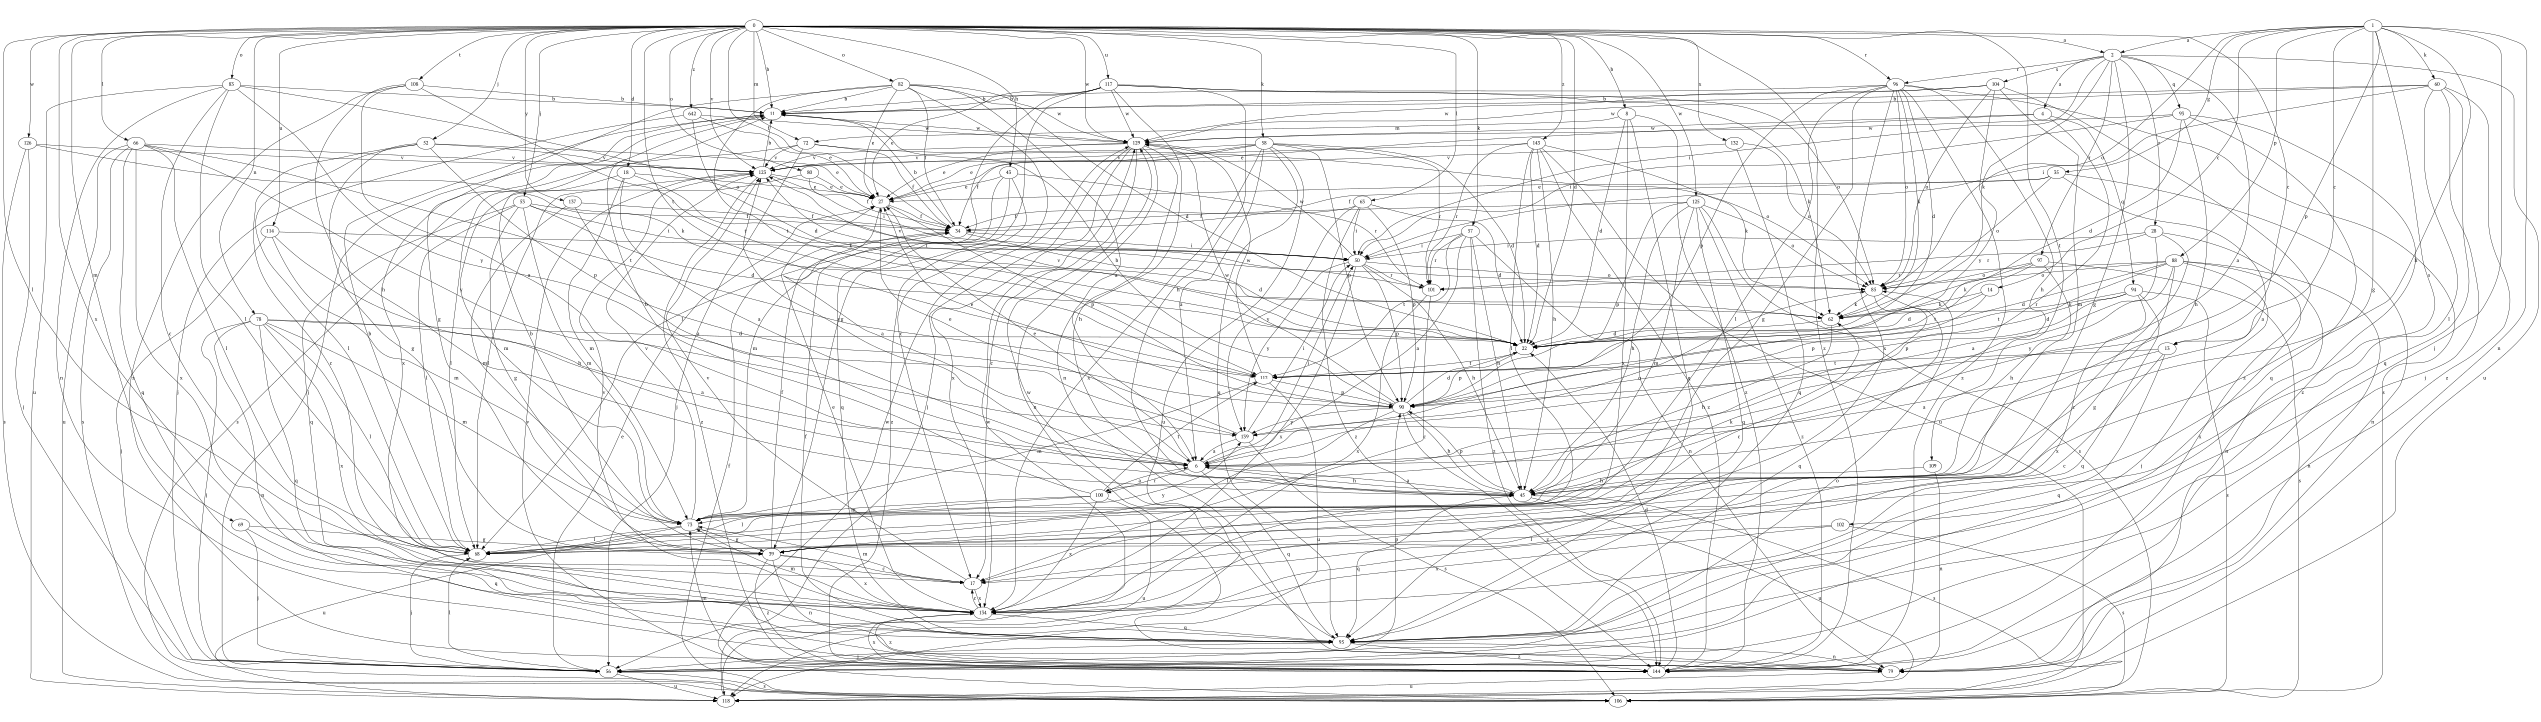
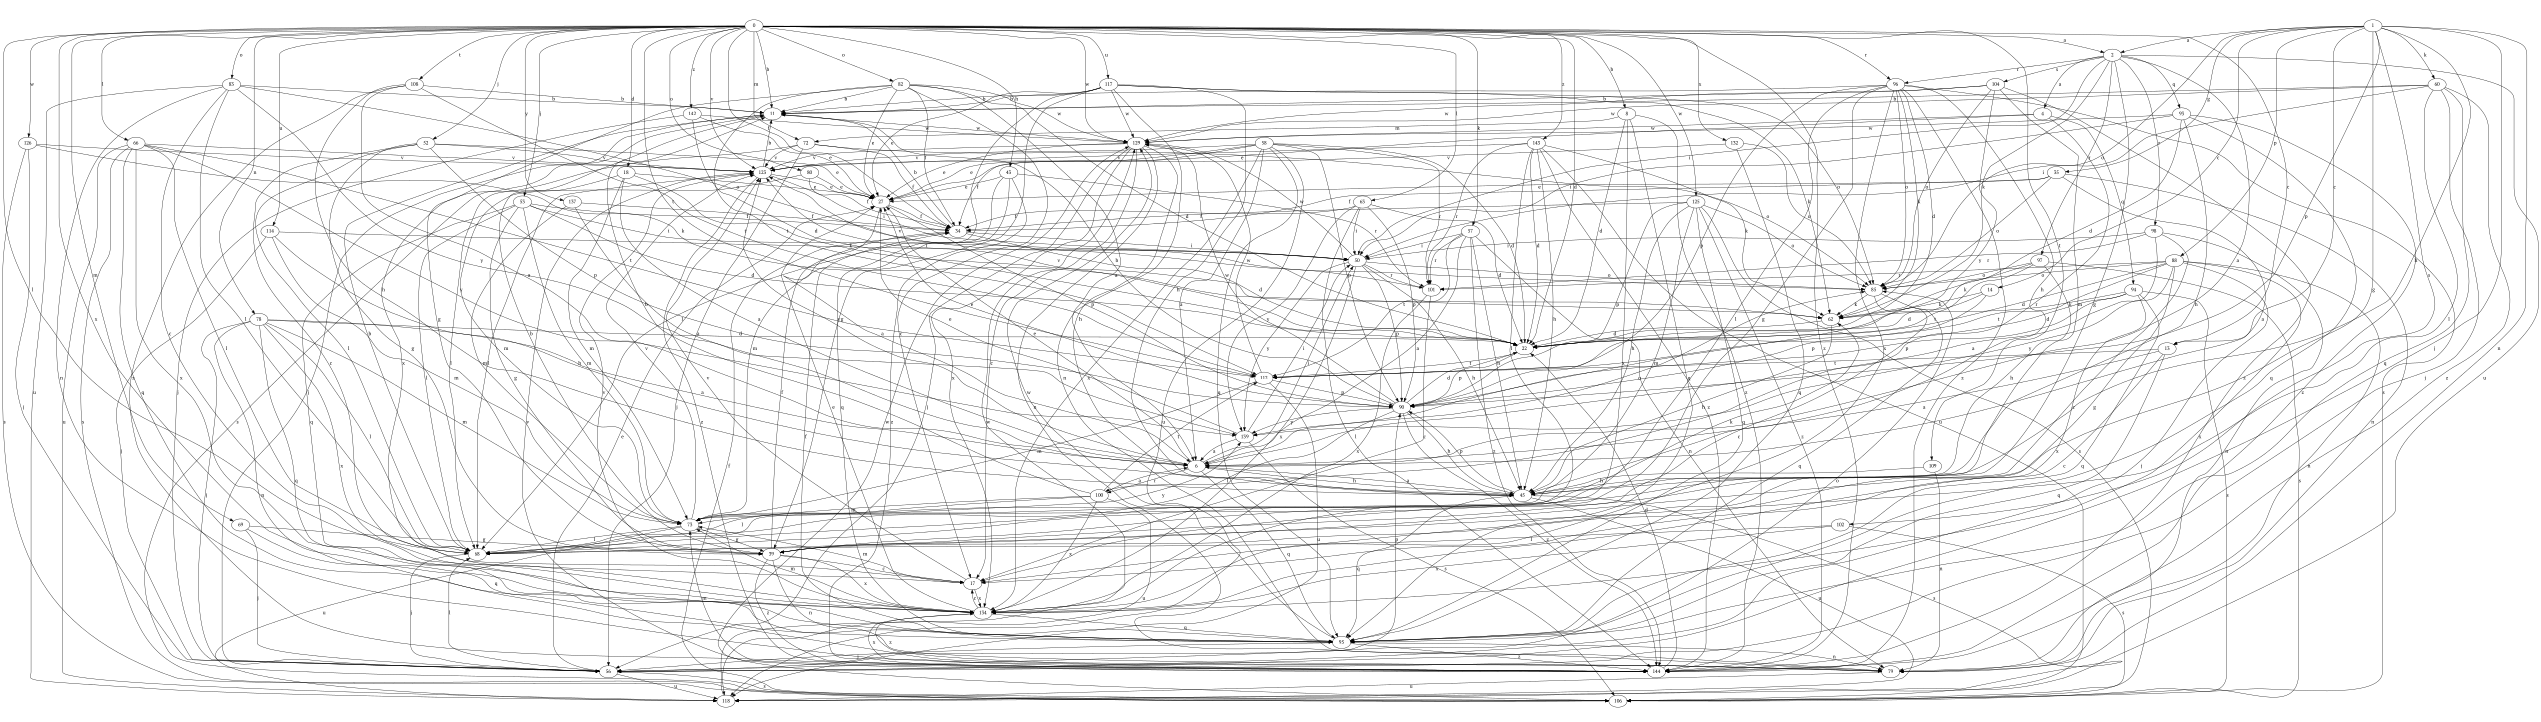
edge "0" -> "58": removed, label "k"
node "642": label "642" -> "142"
node "28": label "28" -> "98"
edge "63" -> "144": label "z" -> "l"
